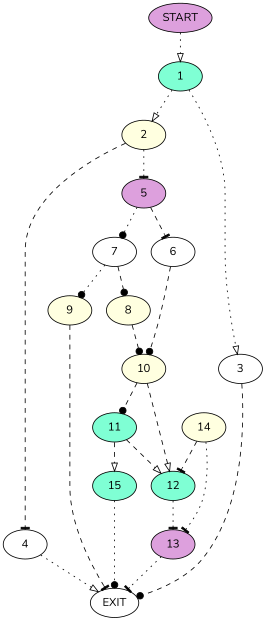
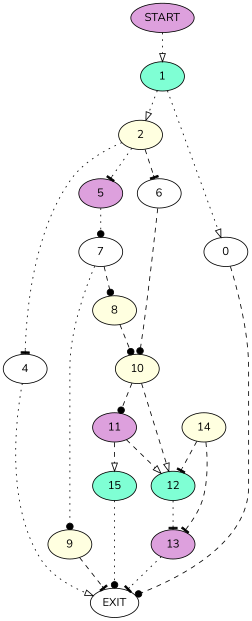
edge "5" -> "6": now "2" -> "6"
edge "2" -> "4": style dashed -> dotted
node "3": label "3" -> "0"
node "11": fillcolor aquamarine -> plum
edge "14" -> "13": style dotted -> dashed
